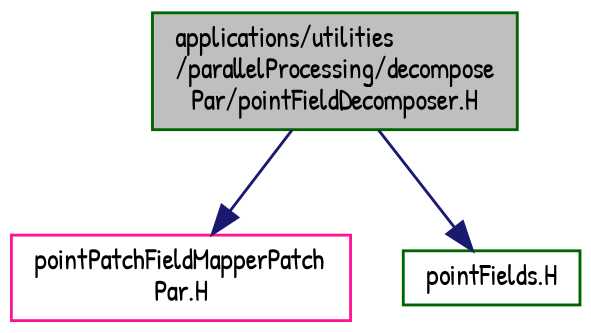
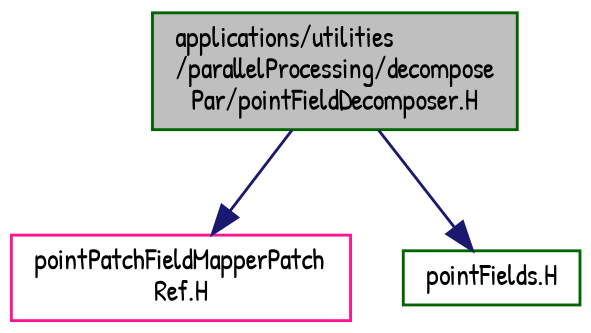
node "pointPatchFieldMapperPatch Par.H": label "pointPatchFieldMapperPatch Par.H" -> "pointPatchFieldMapperPatch Ref.H"
